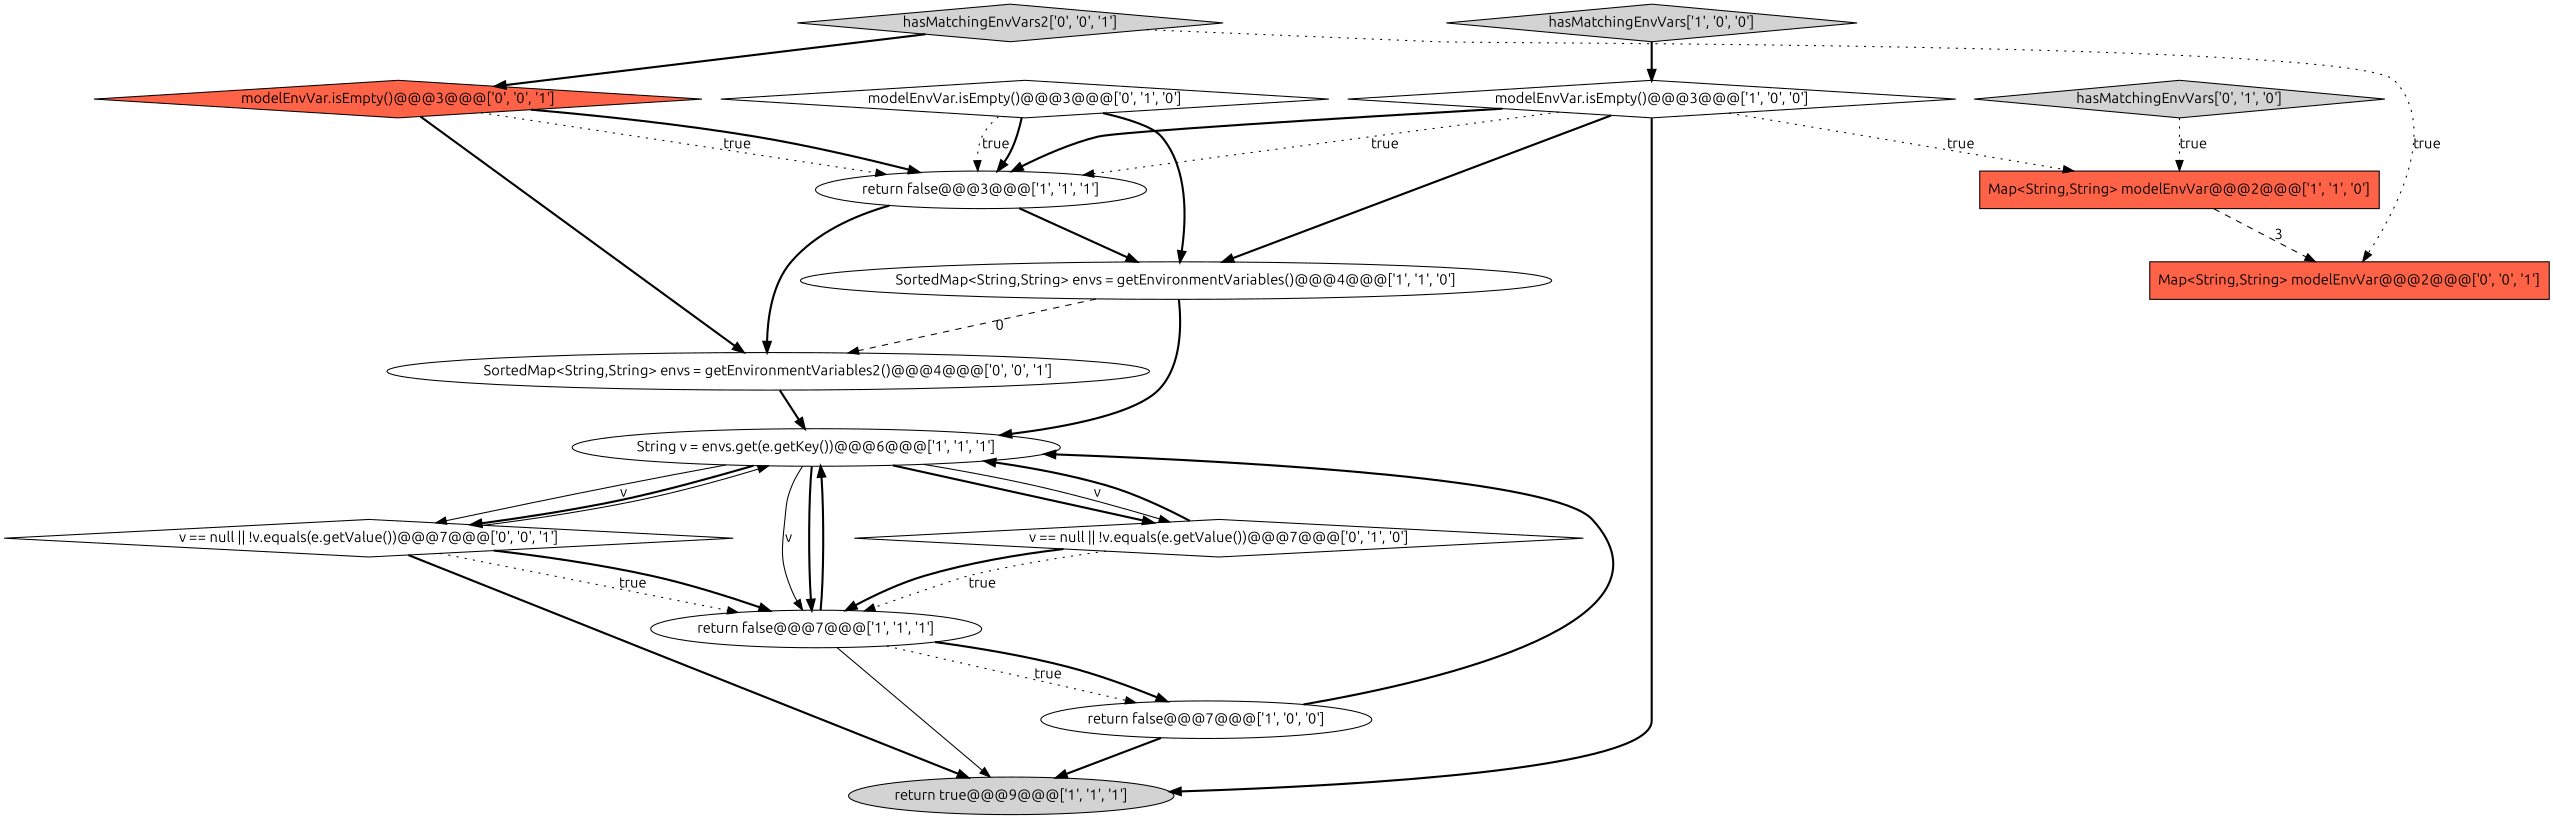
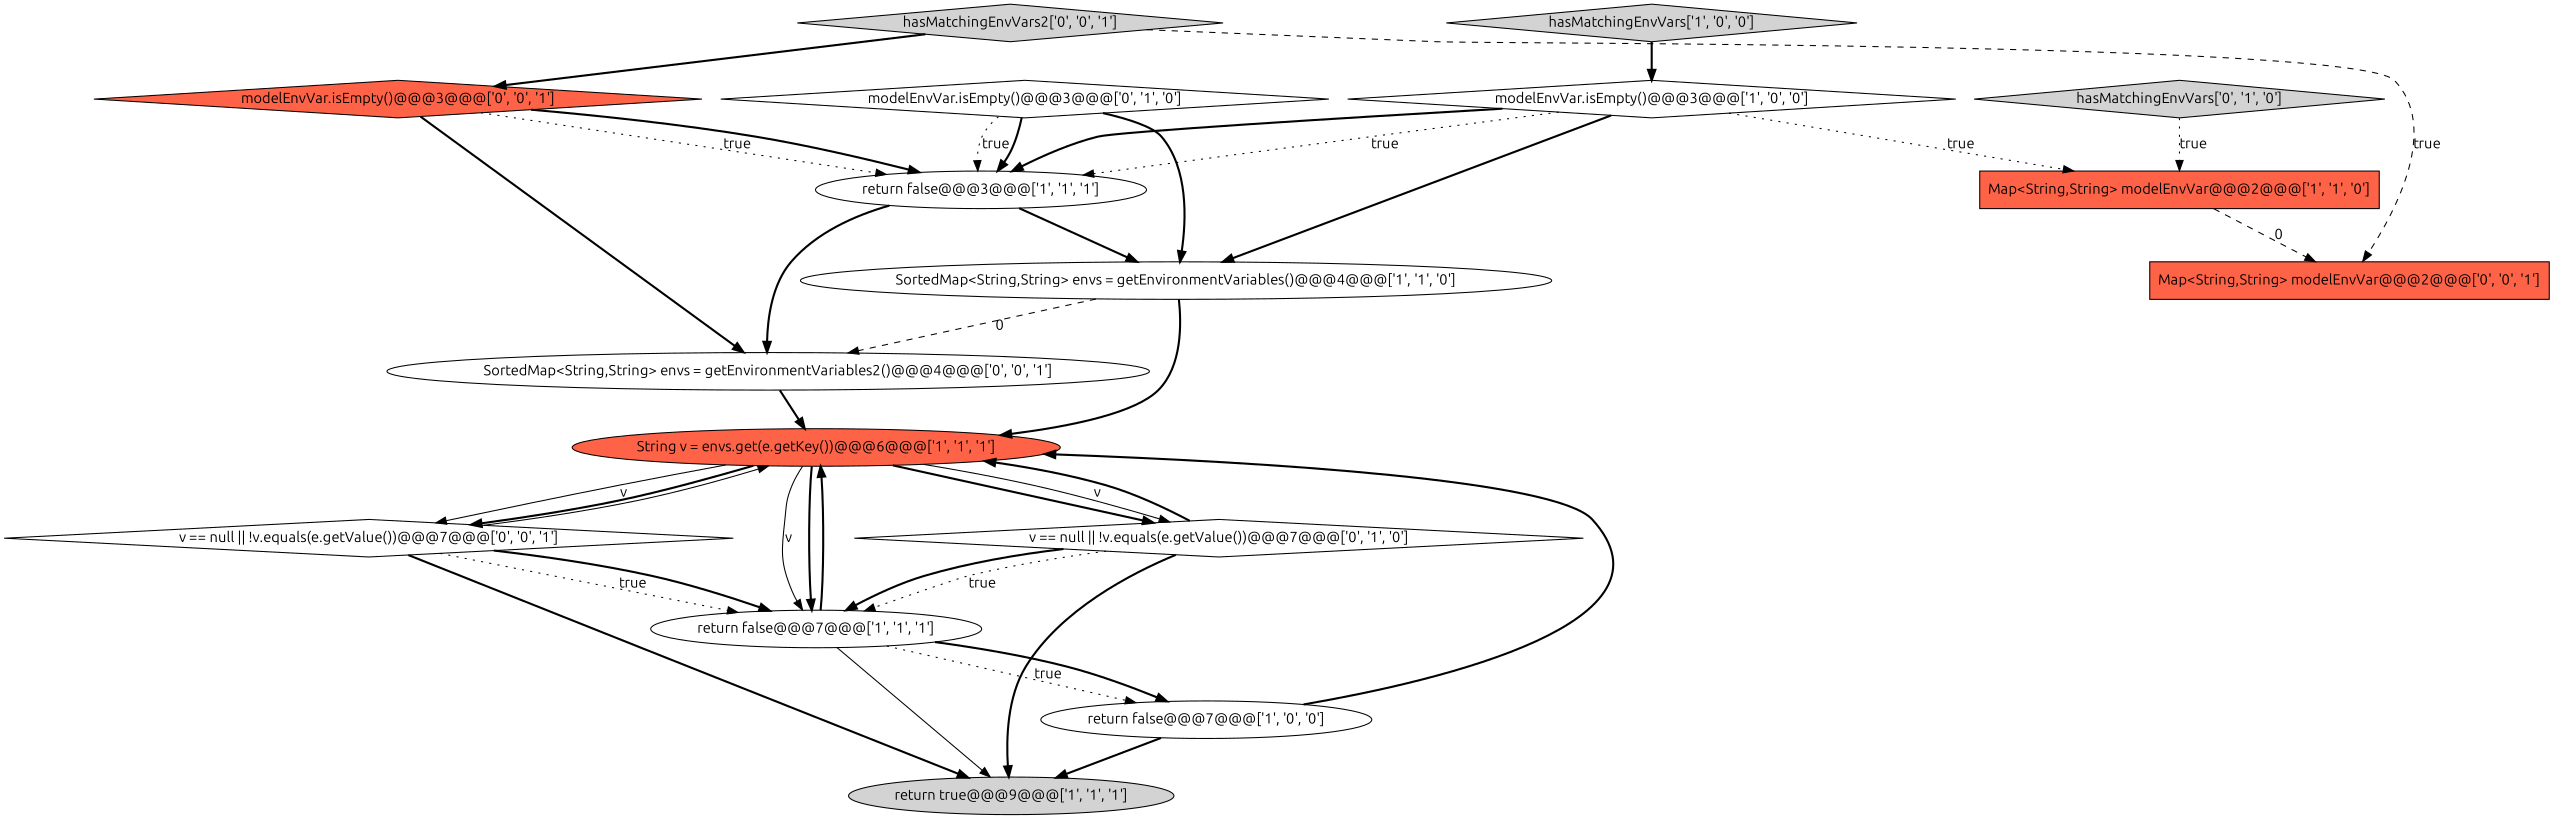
edge "hasMatchingEnvVars2['0', '0', '1']" -> "Map<String,String> modelEnvVar@@@2@@@['0', '0', '1']": style dotted -> dashed
edge "Map<String,String> modelEnvVar@@@2@@@['1', '1', '0']" -> "Map<String,String> modelEnvVar@@@2@@@['0', '0', '1']": label "3" -> "0"
node "String v = envs.get(e.getKey())@@@6@@@['1', '1', '1']": fillcolor white -> tomato
edge "modelEnvVar.isEmpty()@@@3@@@['1', '0', '0']" -> "return true@@@9@@@['1', '1', '1']": now "v == null || !v.equals(e.getValue())@@@7@@@['0', '1', '0']" -> "return true@@@9@@@['1', '1', '1']"
